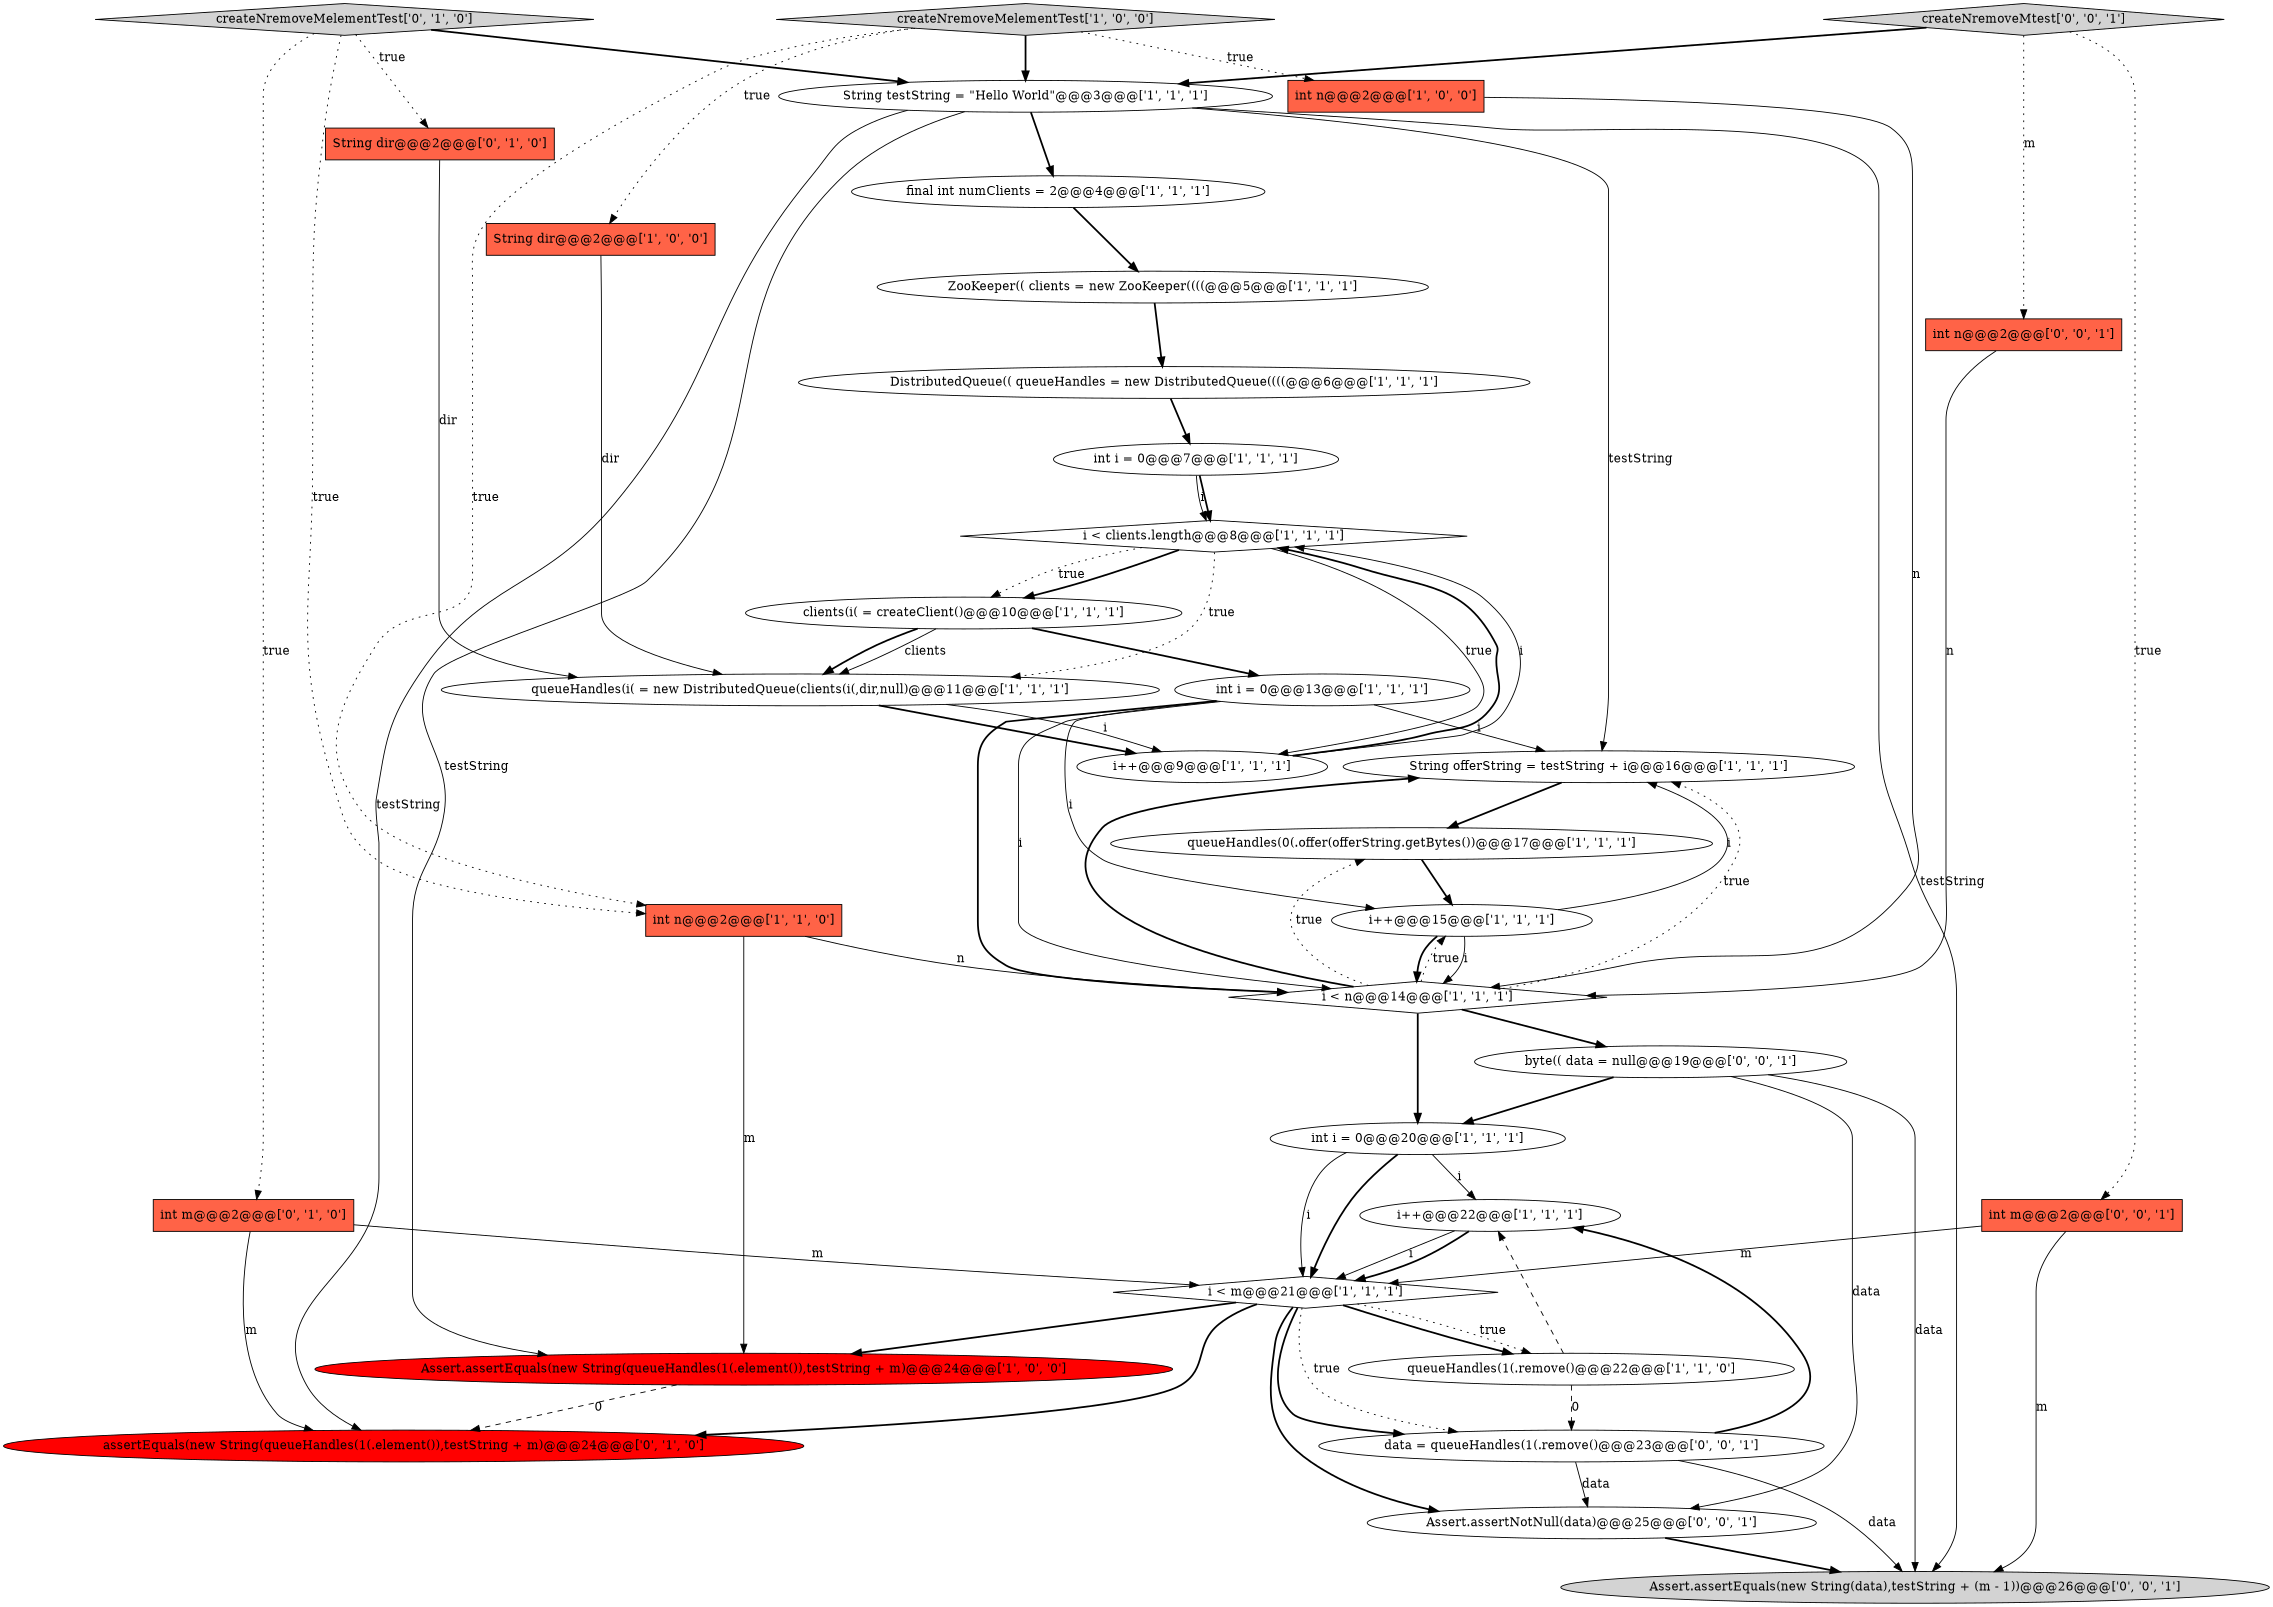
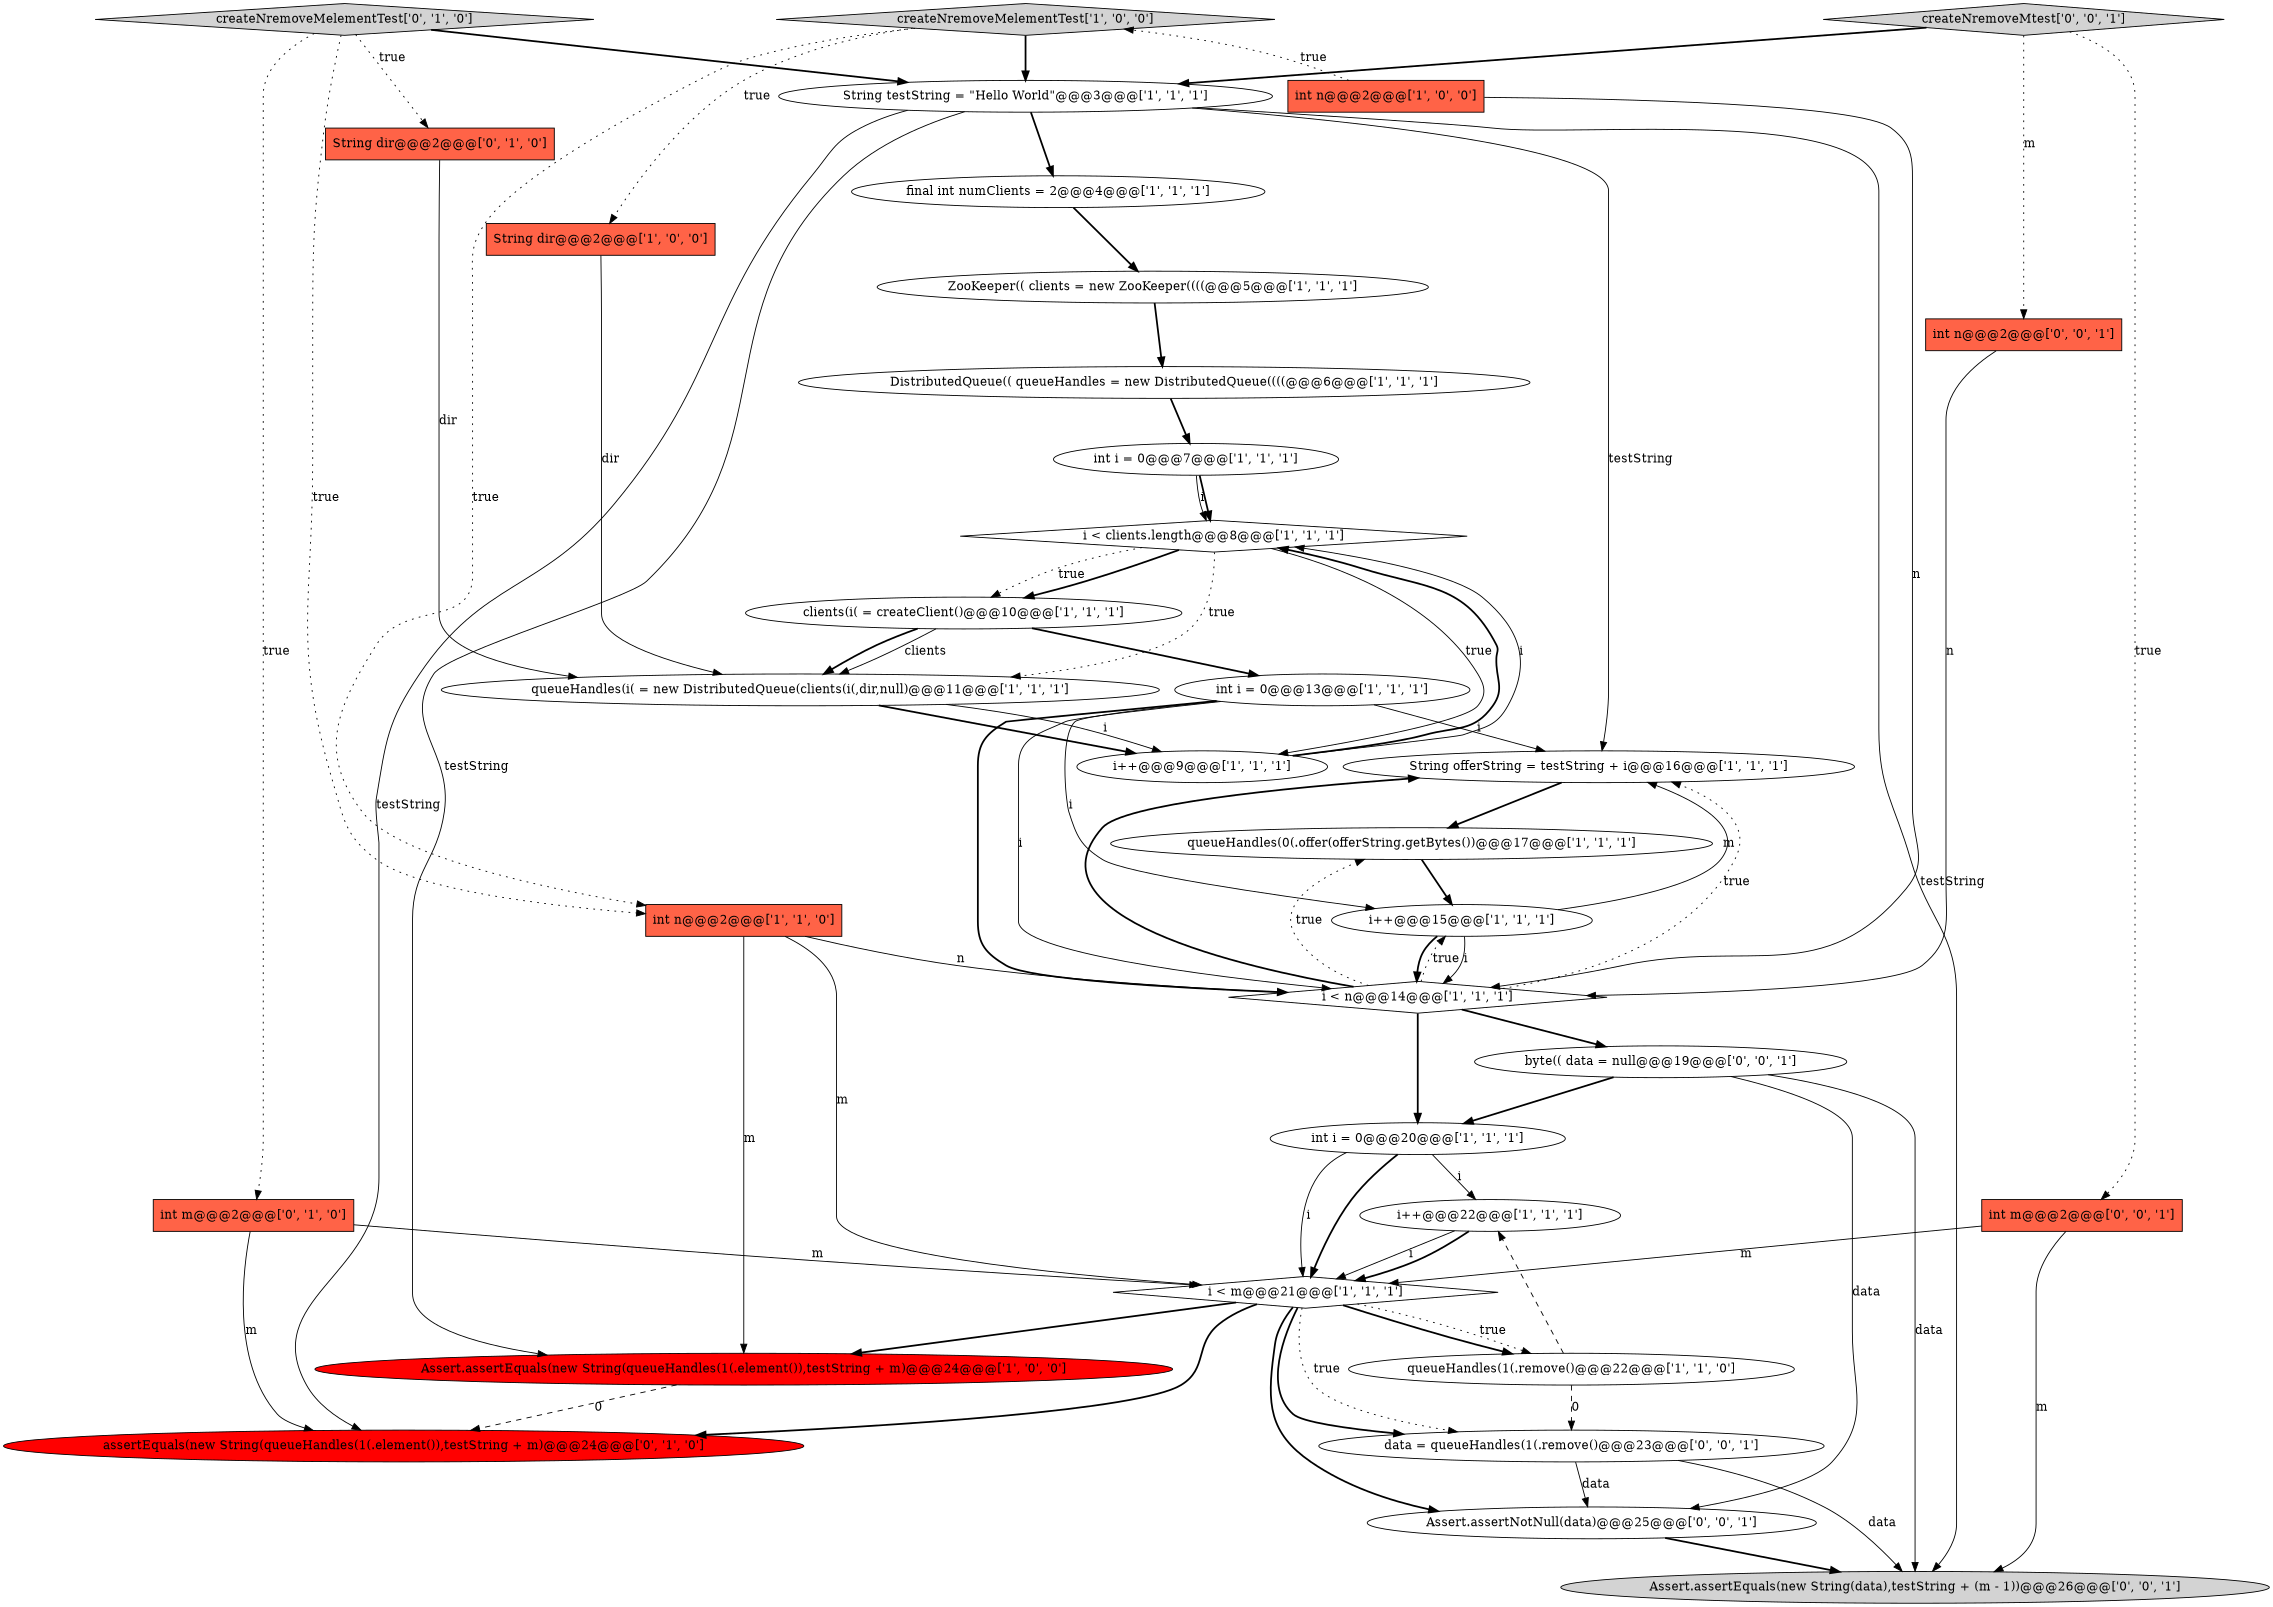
edge "createNremoveMelementTest['1', '0', '0']" -> "int n@@@2@@@['1', '0', '0']": reversed
edge "i++@@@15@@@['1', '1', '1']" -> "String offerString = testString + i@@@16@@@['1', '1', '1']": label "i" -> "m"
edge "int n@@@2@@@['1', '1', '0']" -> "i < m@@@21@@@['1', '1', '1']": added, label "m"
edge "data = queueHandles(1(.remove()@@@23@@@['0', '0', '1']" -> "i++@@@22@@@['1', '1', '1']": removed
